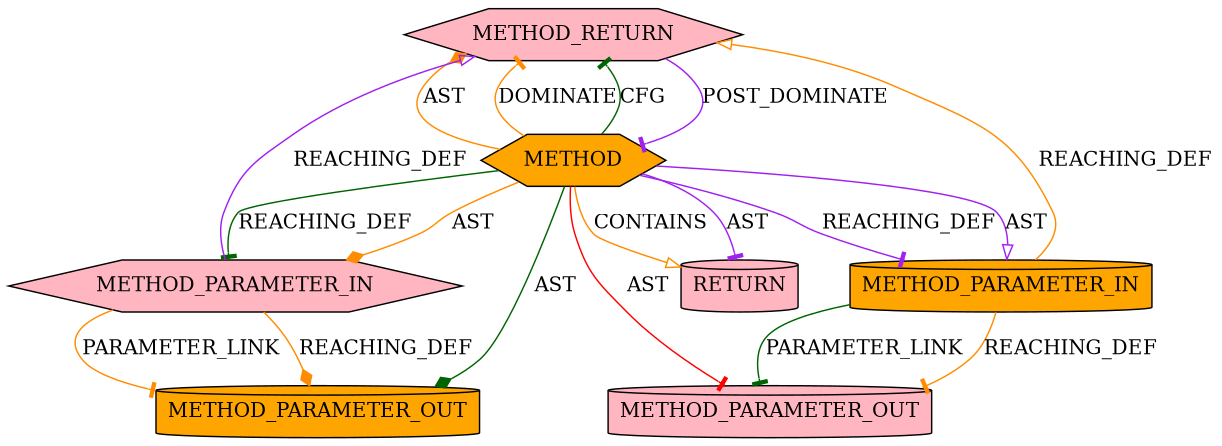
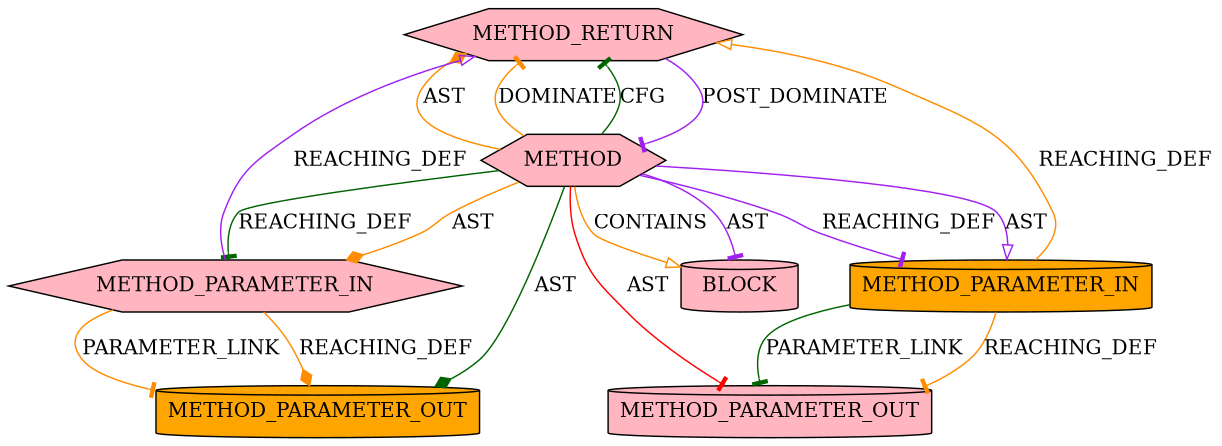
node "METHOD": fillcolor orange -> lightpink
node "RETURN": label "RETURN" -> "BLOCK"
